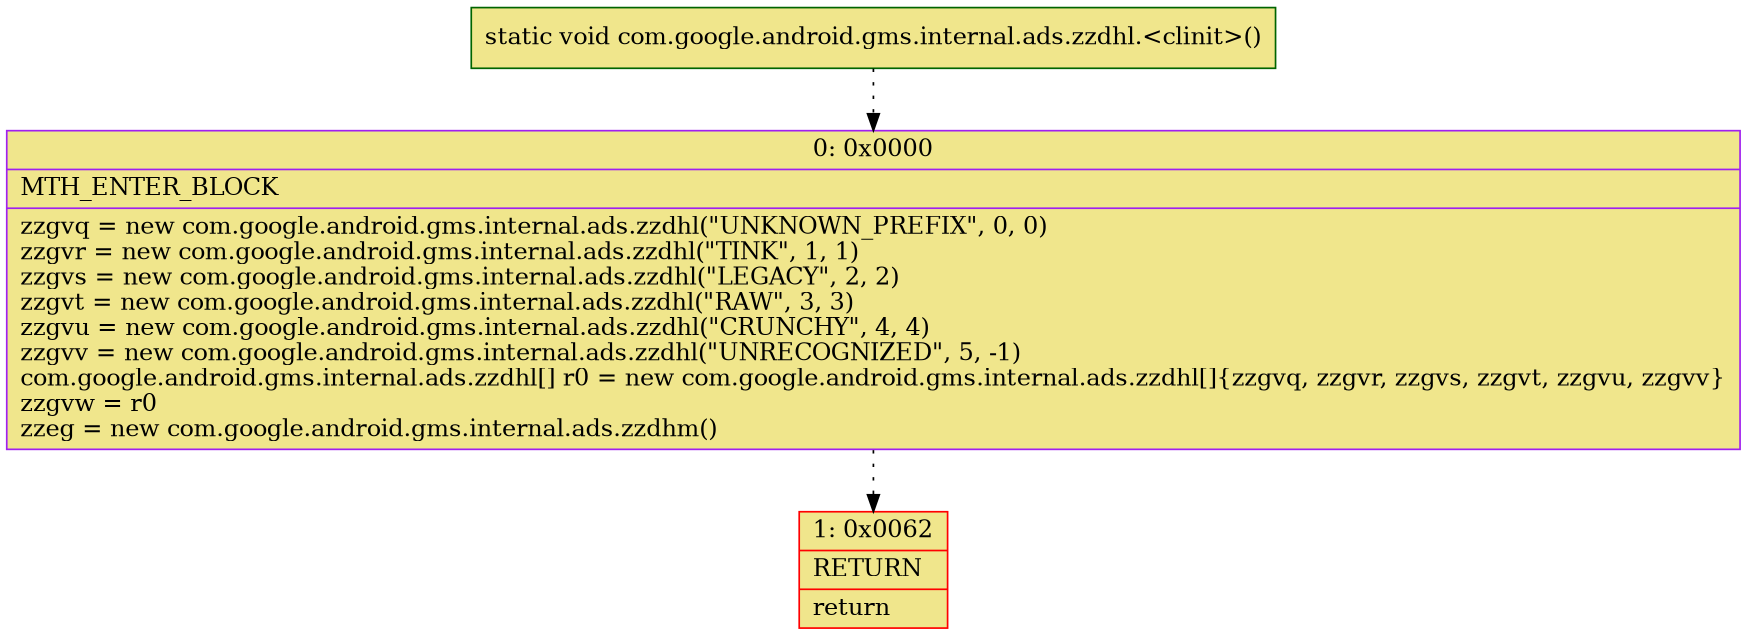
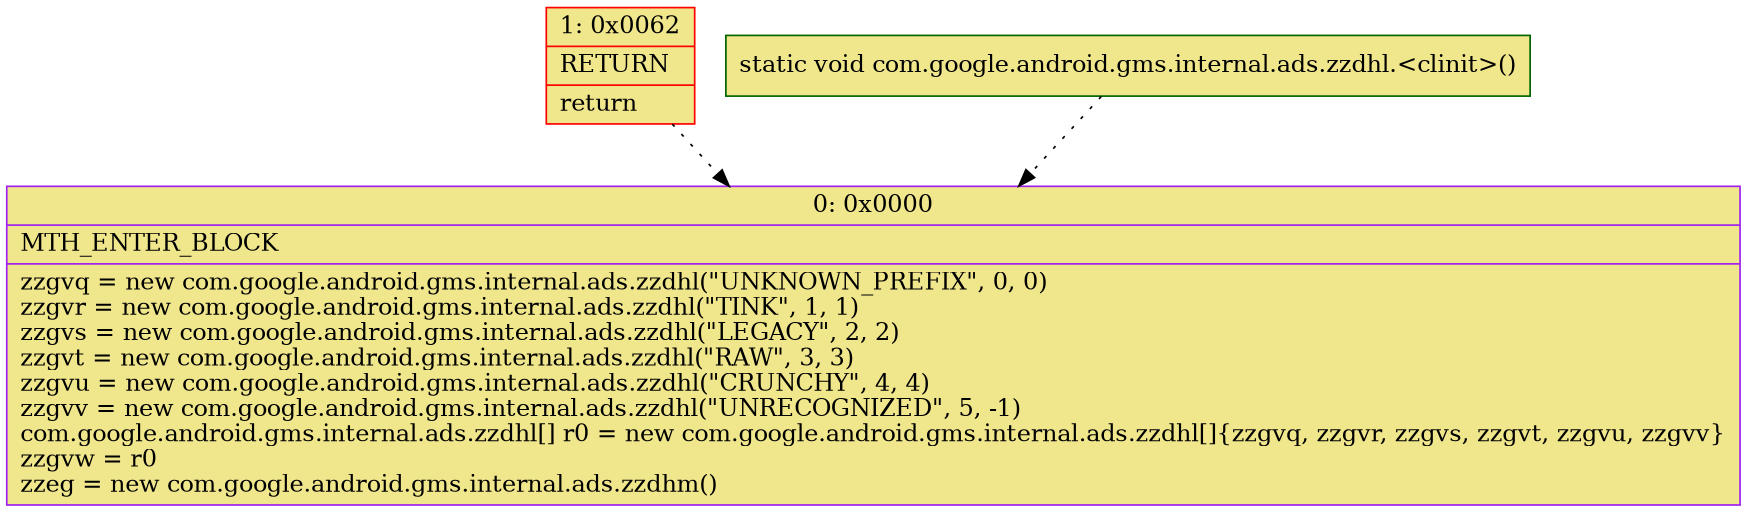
edge "0: 0x0000" -> "1: 0x0062": reversed
